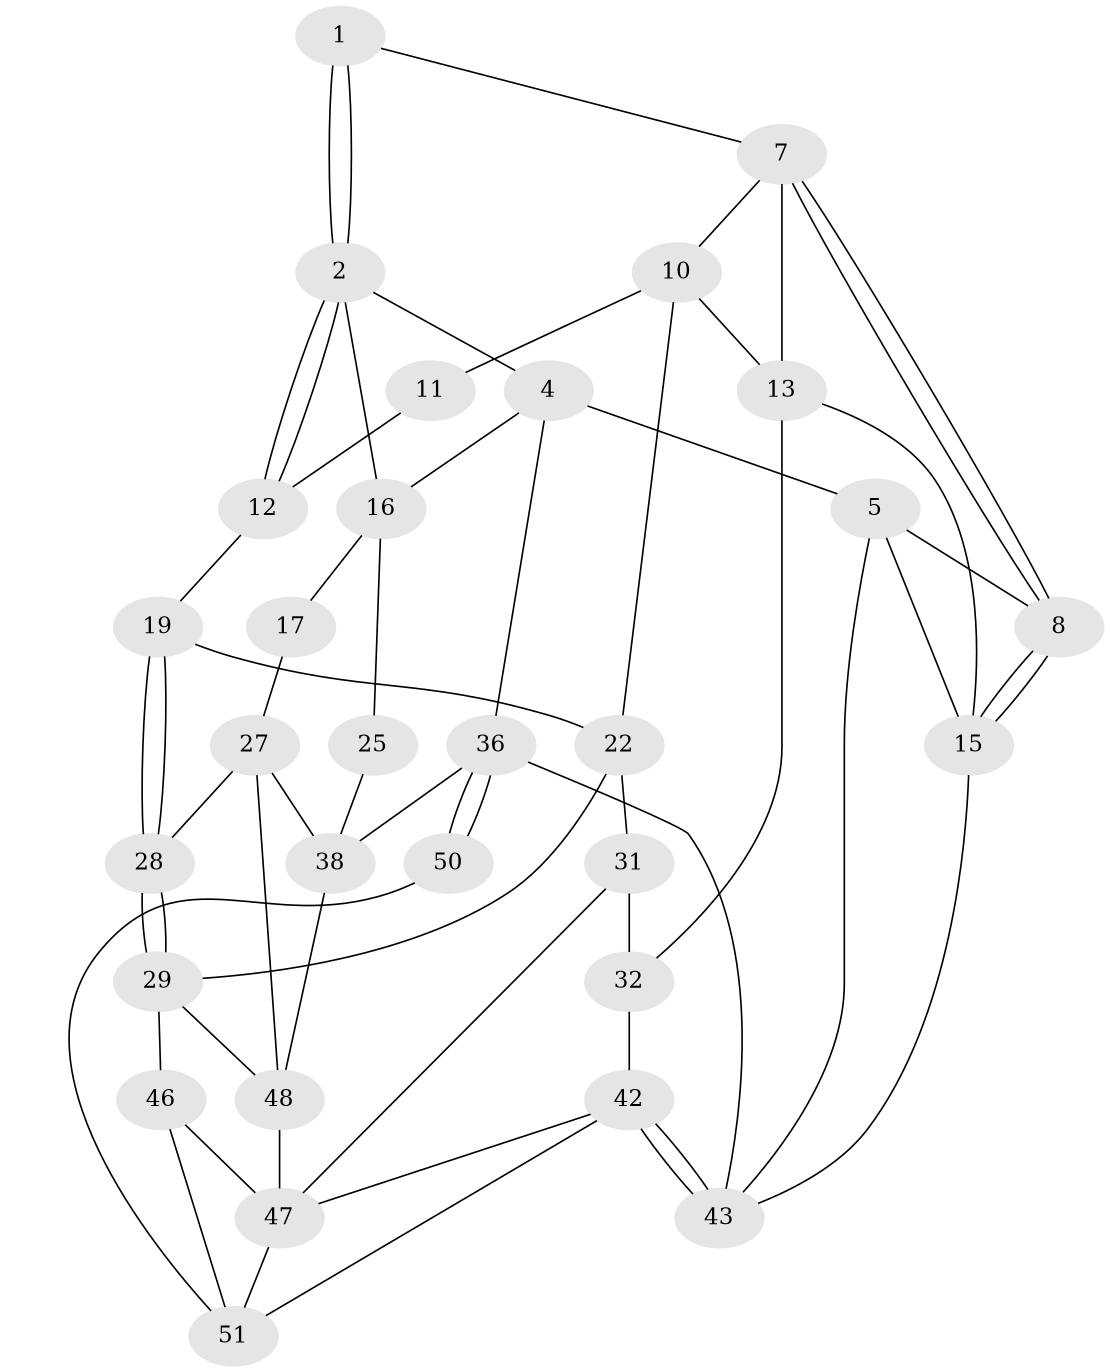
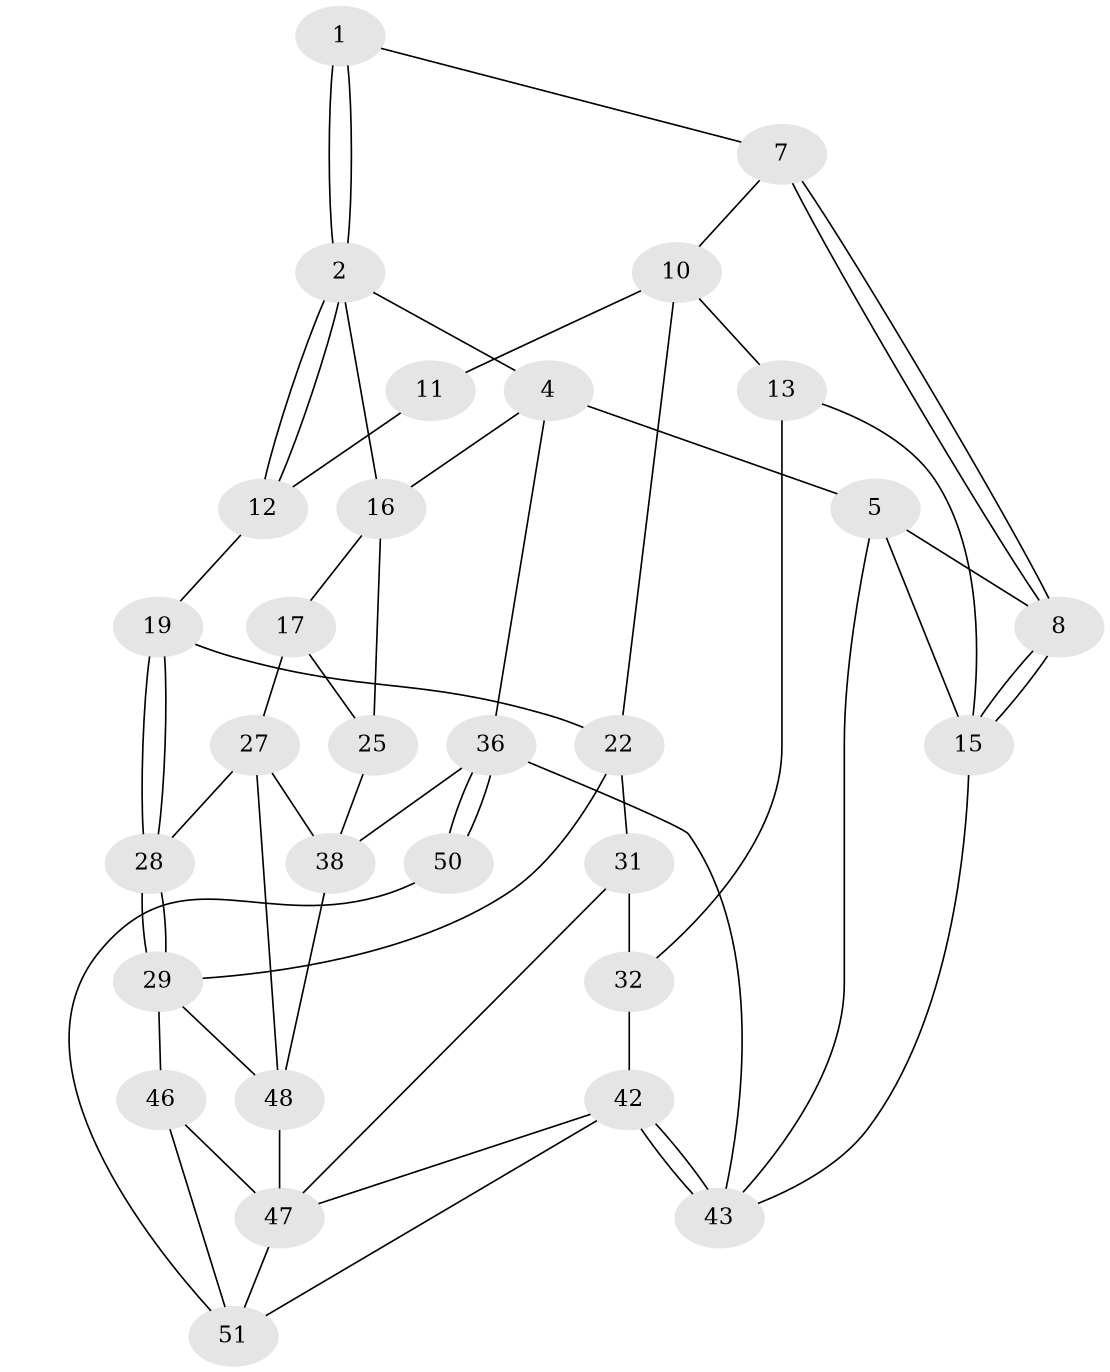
edge "7" -- "13": removed
edge "17" -- "25": added
